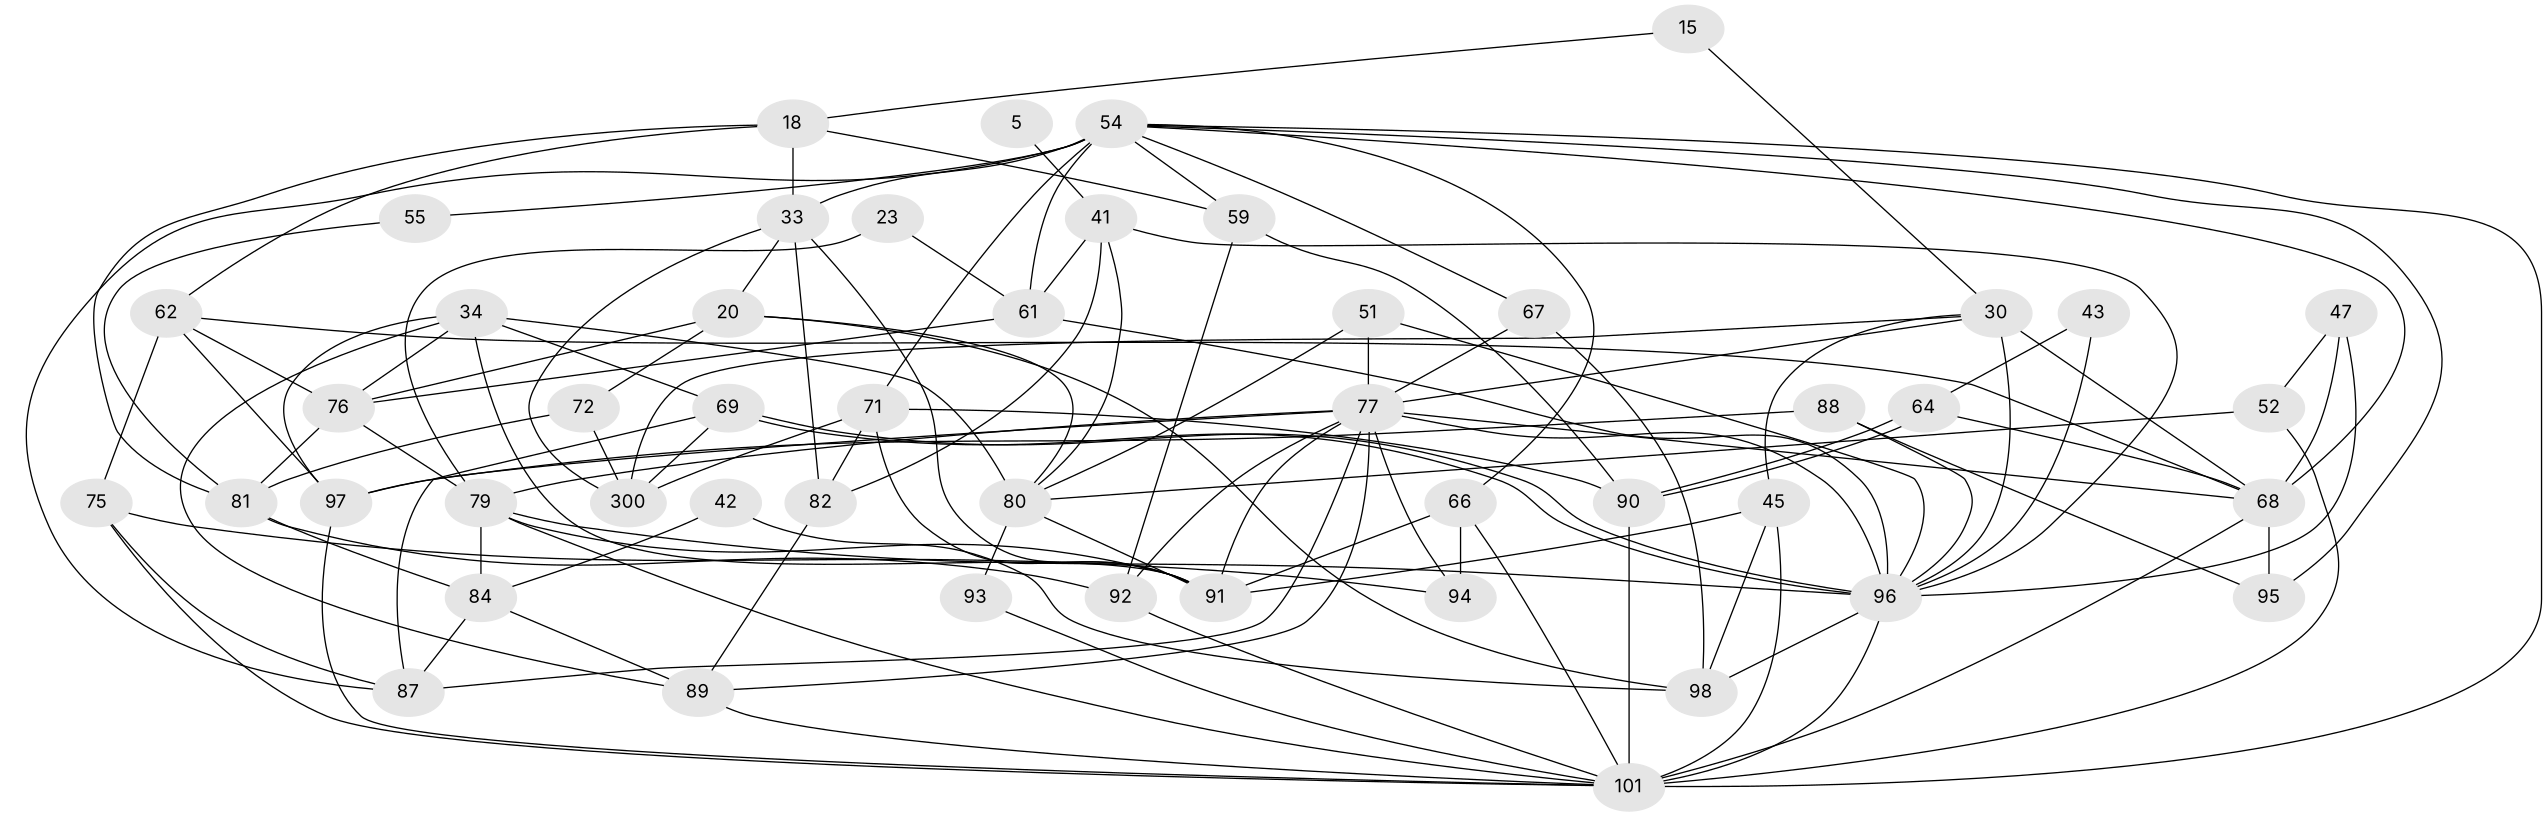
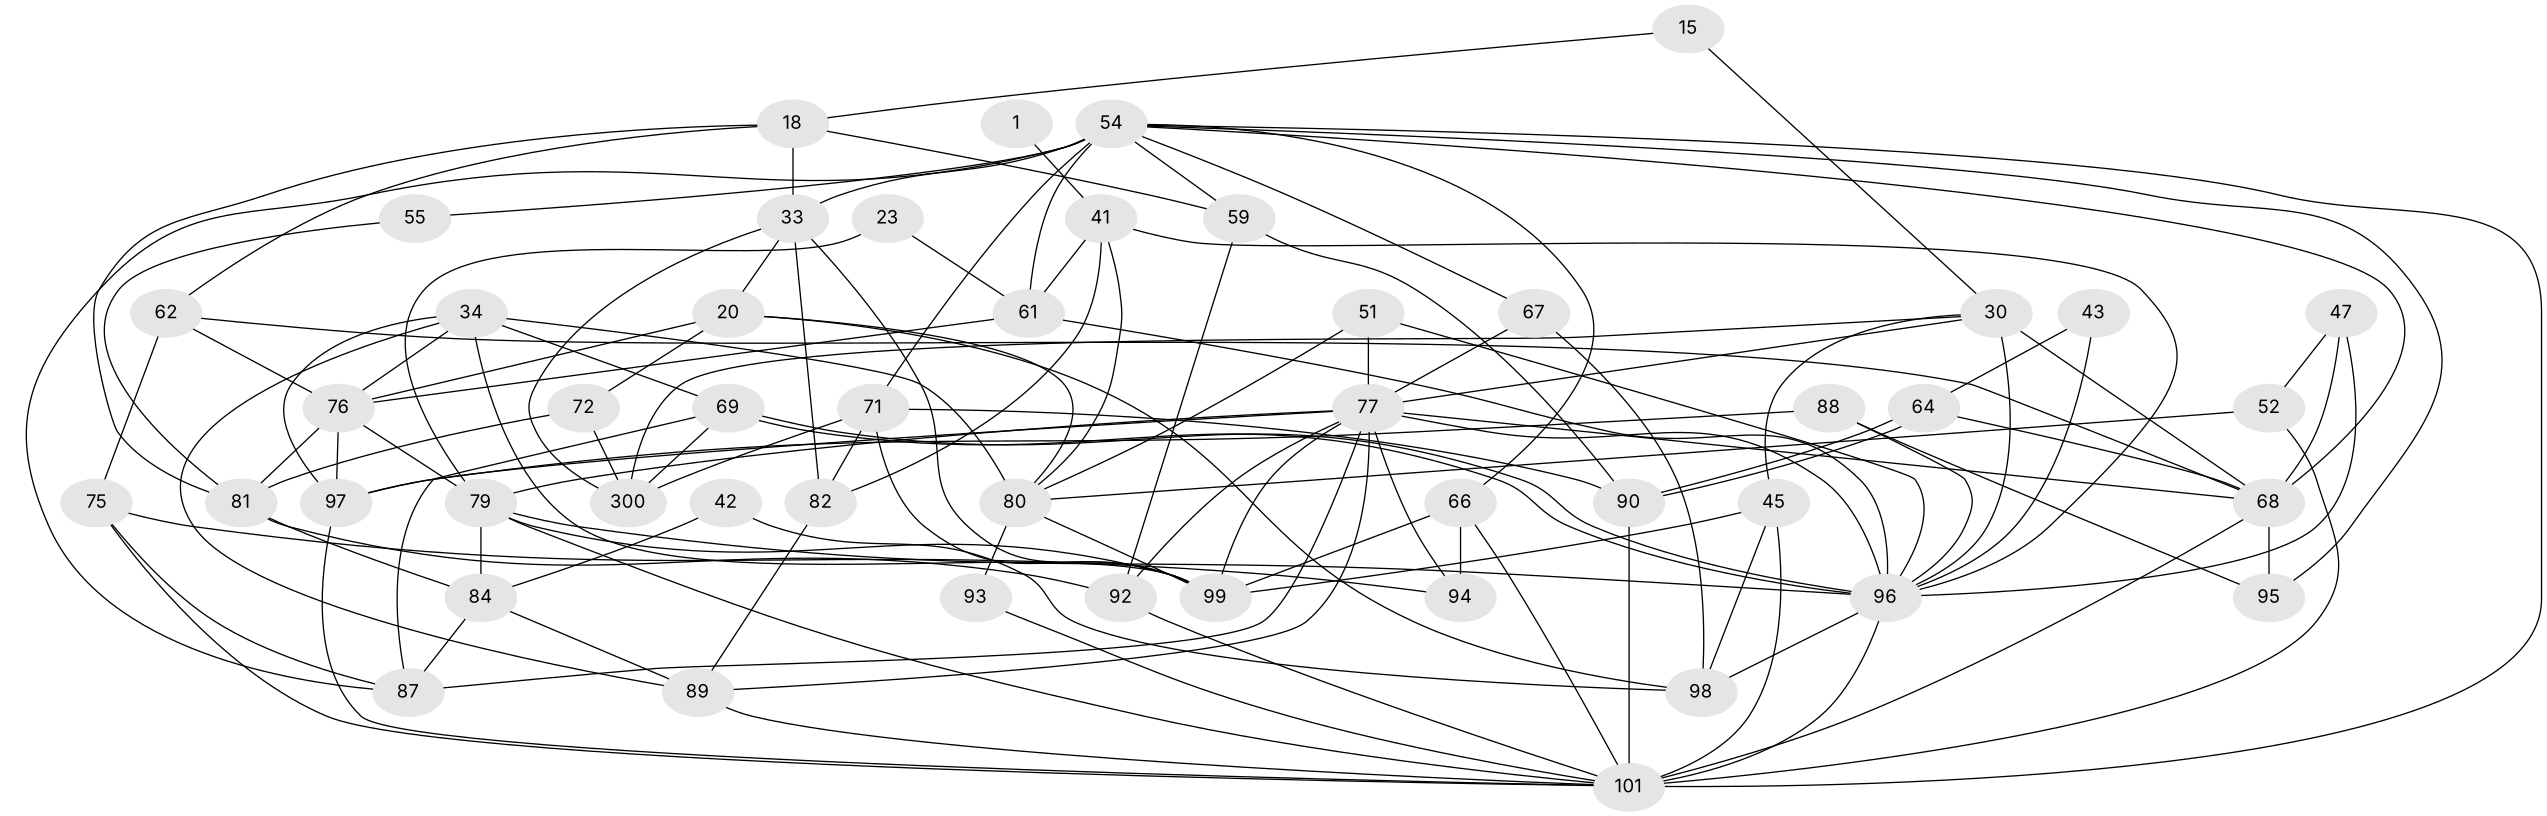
node "5": label "5" -> "1"
edge "62" -- "97": now "76" -- "97"
node "91": label "91" -> "99"
